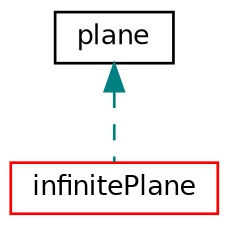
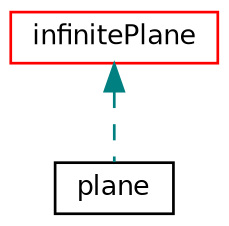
edge "infinitePlane" -> "plane": reversed
